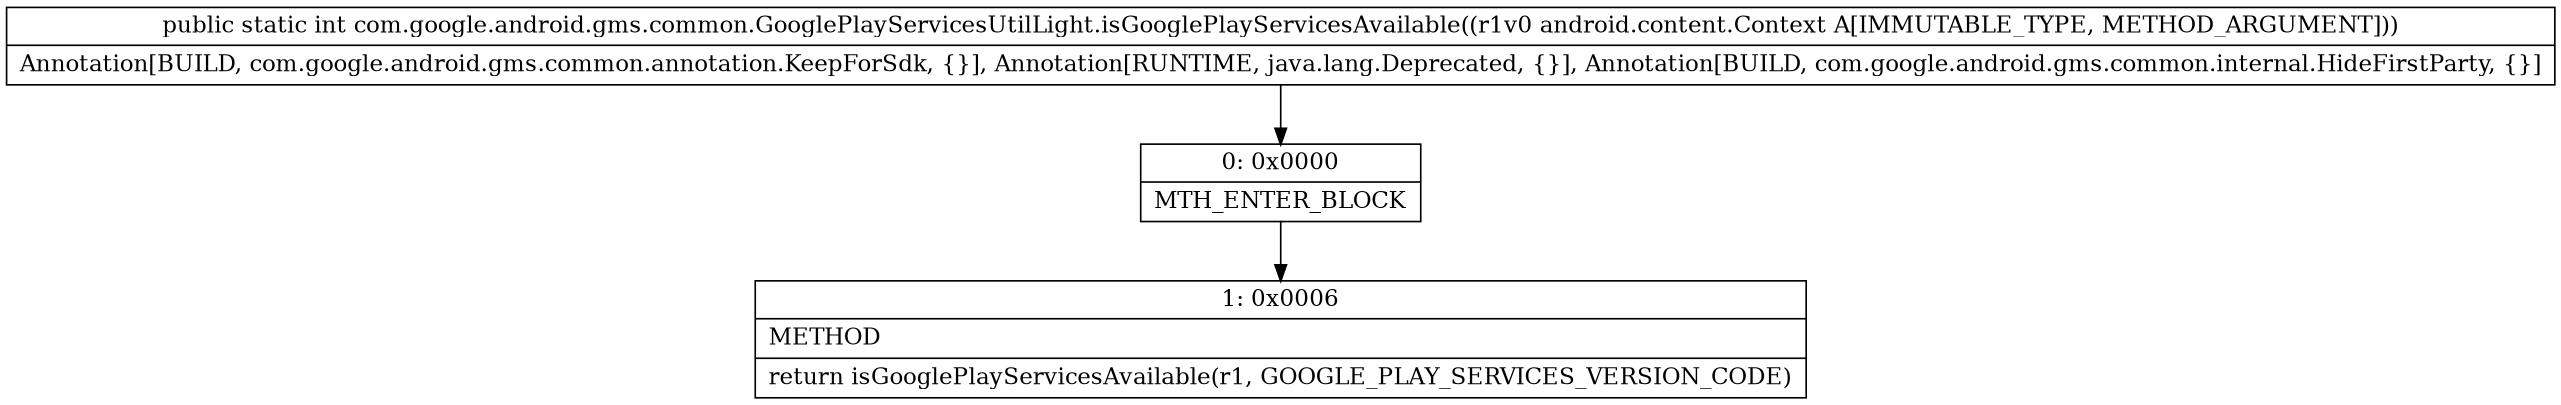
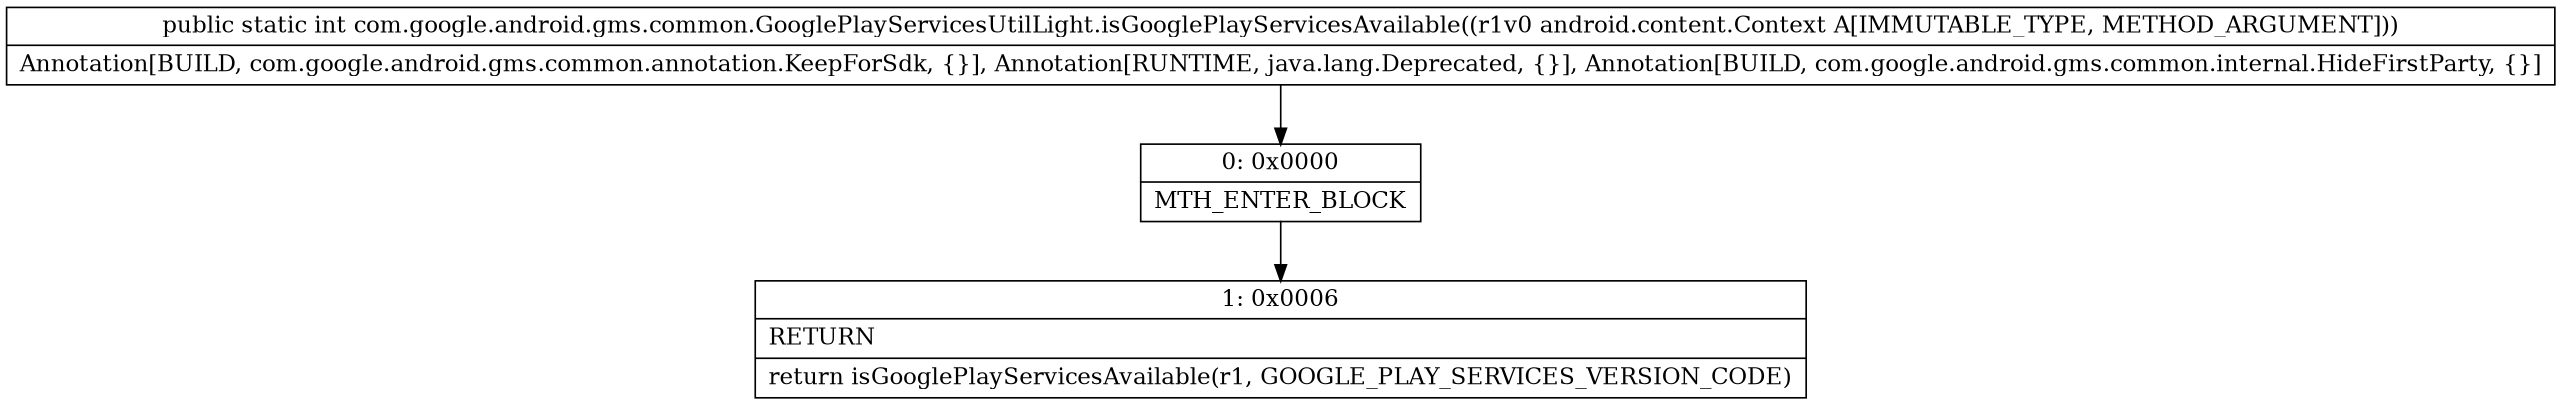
node "1: 0x0006": text "METHOD" -> "RETURN"
